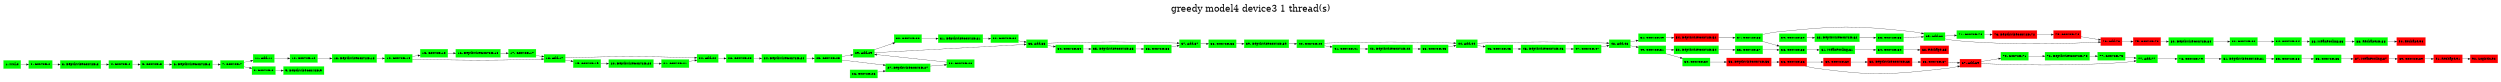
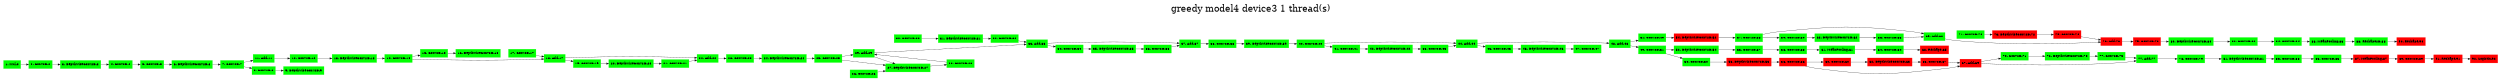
edge "69: Add-68" -> "71: Conv2D-70": removed
edge "57: Conv2D-55" -> "58: Conv2D-58": now "57: Conv2D-55" -> "59: Conv2D-59"
edge "29: Add-29" -> "30: Conv2D-30": now "29: Add-29" -> "27: DepthwiseConv2D-27"
edge "47: Conv2D-47" -> "48: Add-48": removed
edge "16: DepthwiseConv2D-16" -> "17: Conv2D-17": removed
